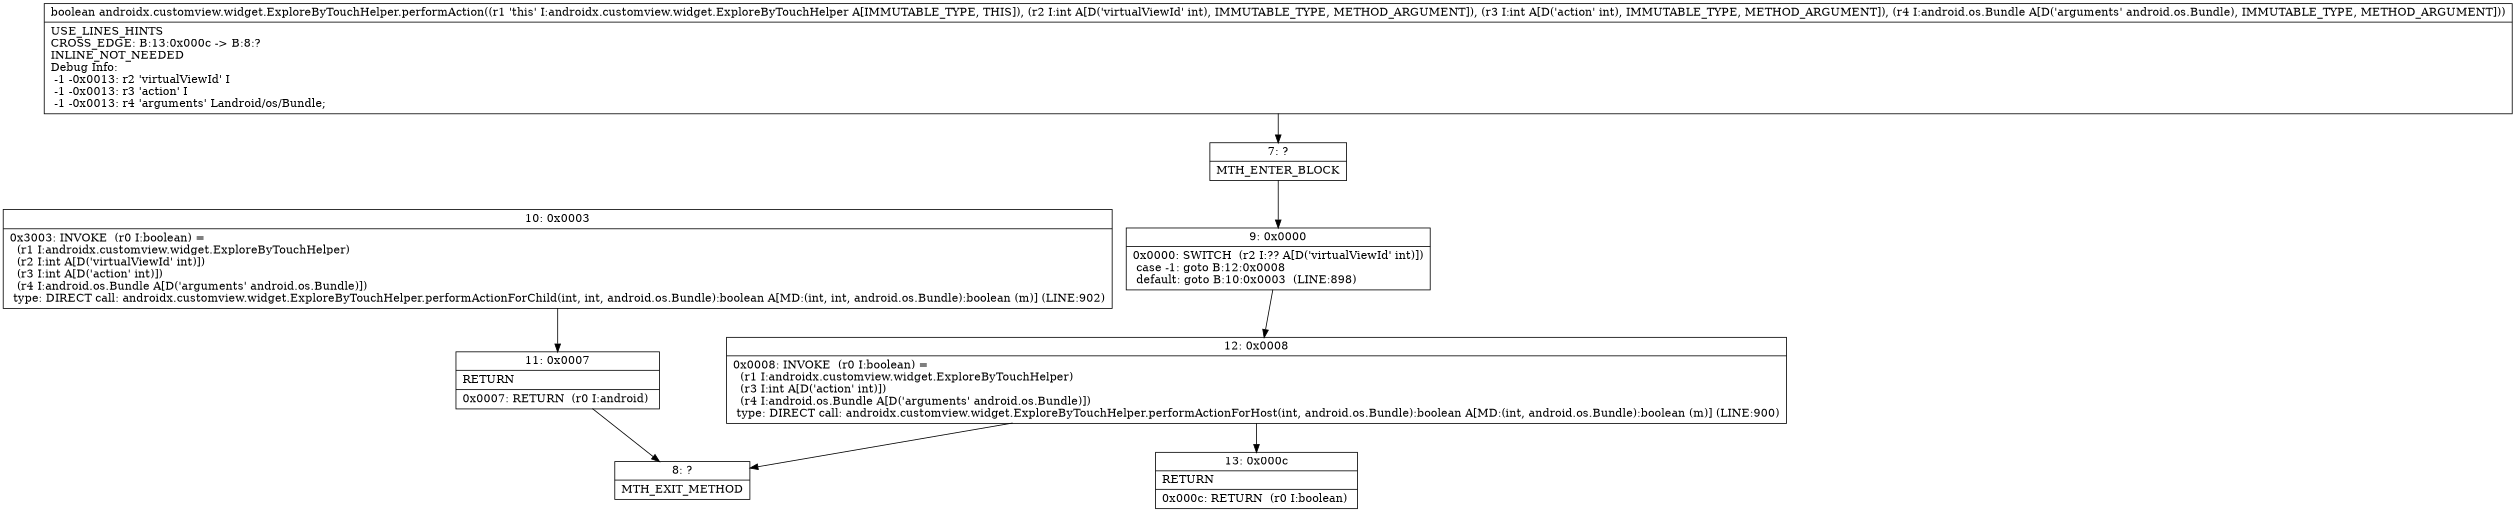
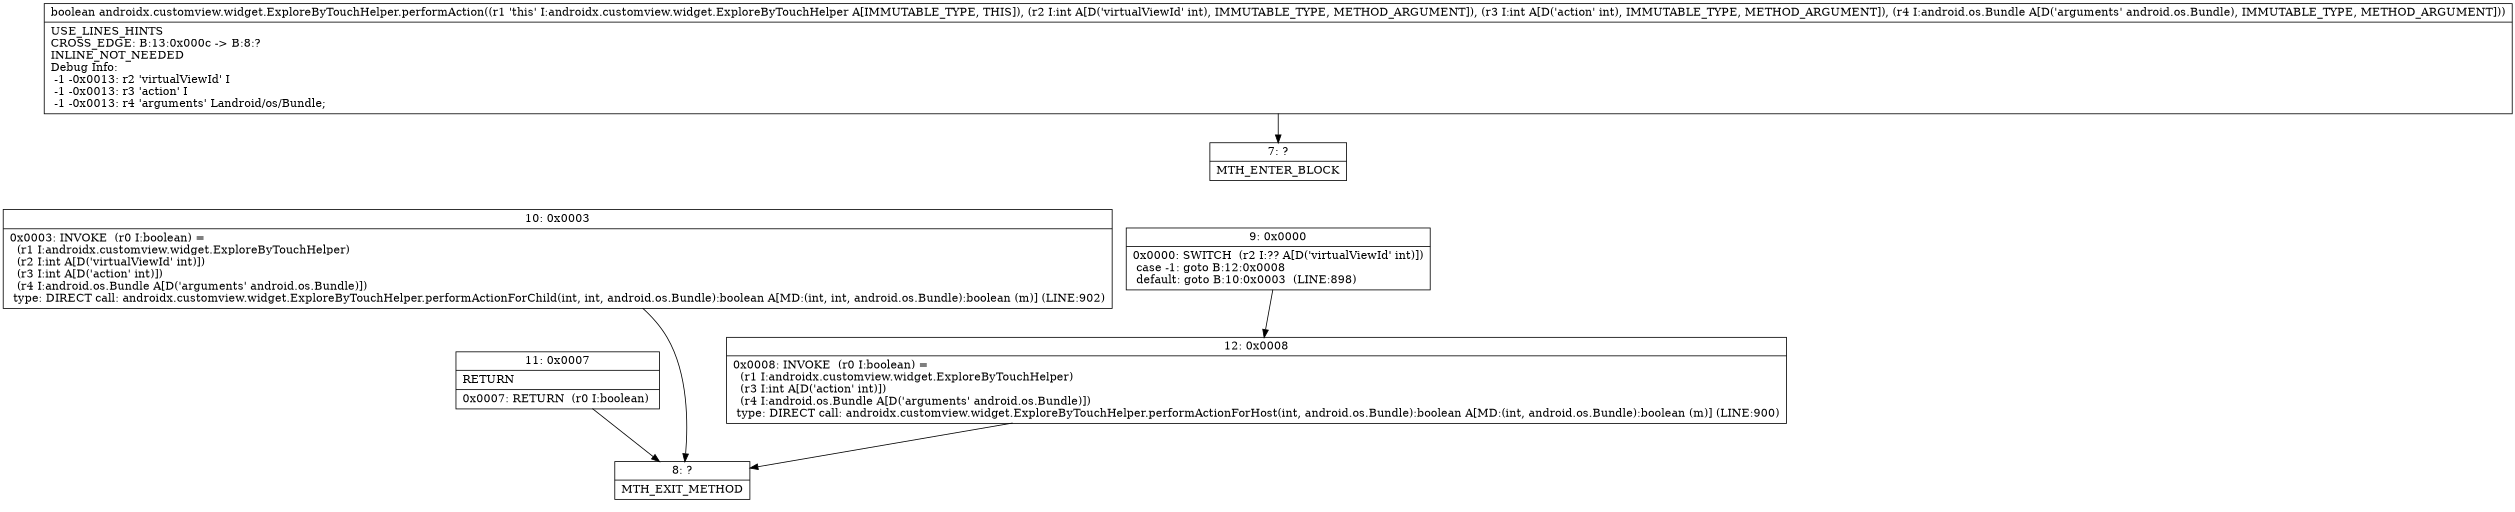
edge "7: ?" -> "9: 0x0000": removed
node "10: 0x0003": text "0x3003: INVOKE  (r0 I:boolean) =" -> "0x0003: INVOKE  (r0 I:boolean) ="
edge "10: 0x0003" -> "11: 0x0007": now "10: 0x0003" -> "8: ?"
node "11: 0x0007": text "0x0007: RETURN  (r0 I:android)" -> "0x0007: RETURN  (r0 I:boolean)"
node "13: 0x000c": removed
